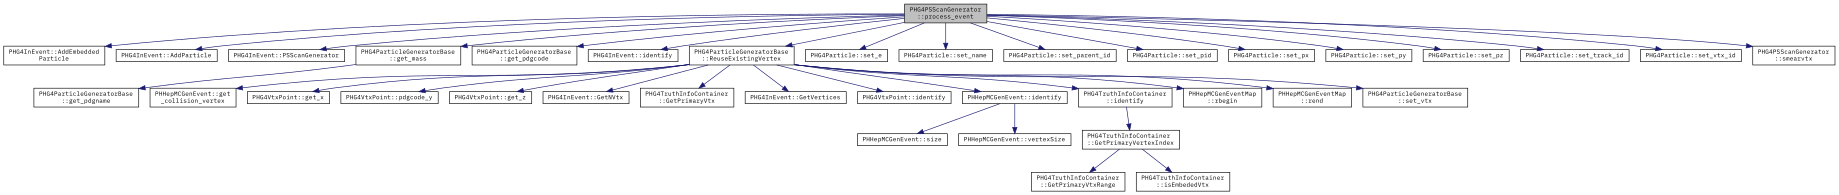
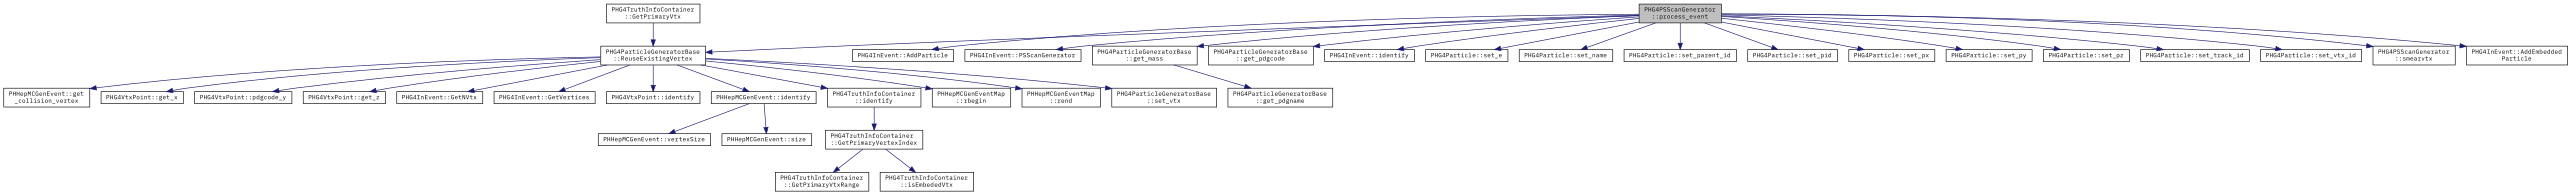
edge "PHG4ParticleGeneratorBase ::ReuseExistingVertex" -> "PHG4TruthInfoContainer ::GetPrimaryVtx": reversed
